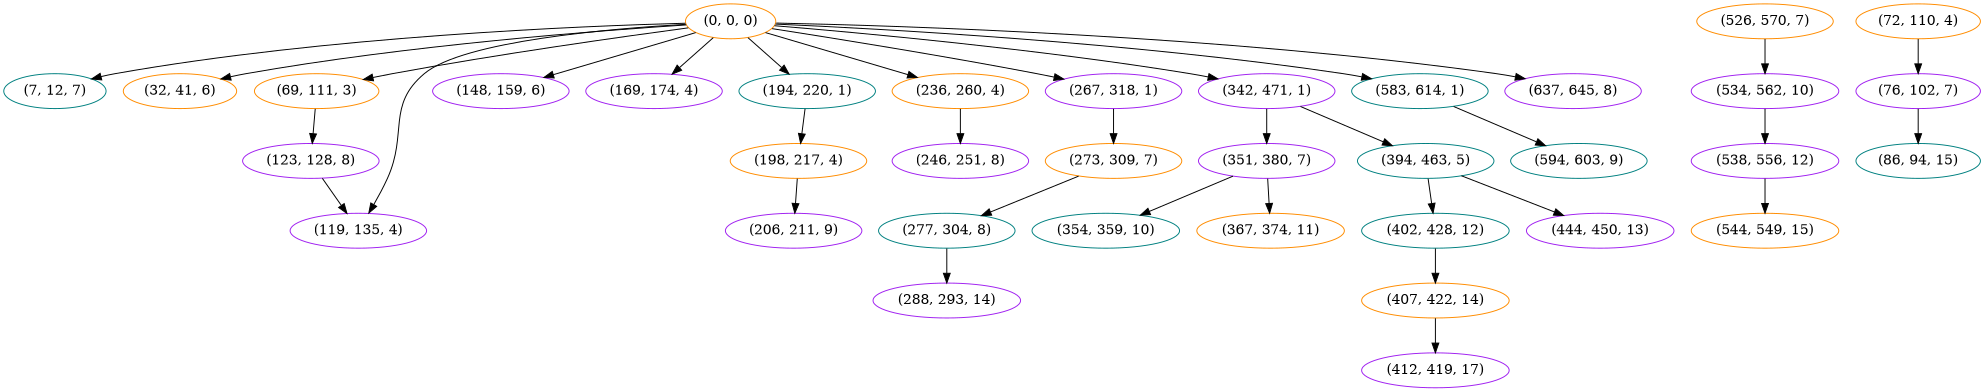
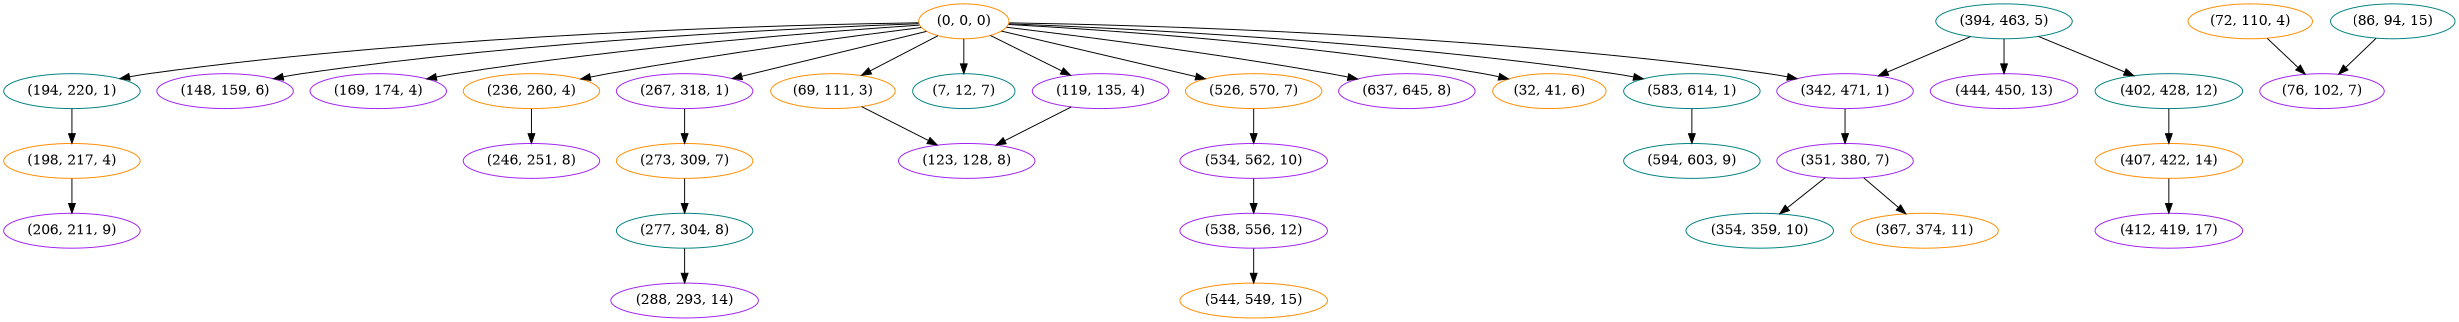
edge "(0, 0, 0)" -> "(526, 570, 7)": added
edge "(76, 102, 7)" -> "(86, 94, 15)": reversed
edge "(342, 471, 1)" -> "(394, 463, 5)": reversed
edge "(123, 128, 8)" -> "(119, 135, 4)": reversed
